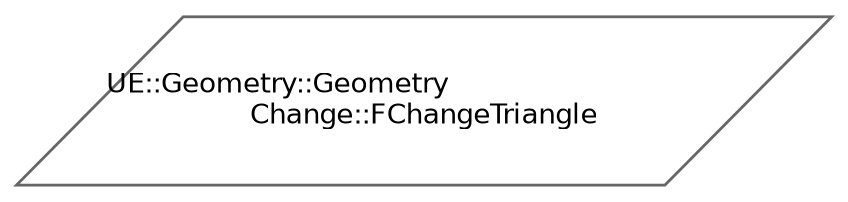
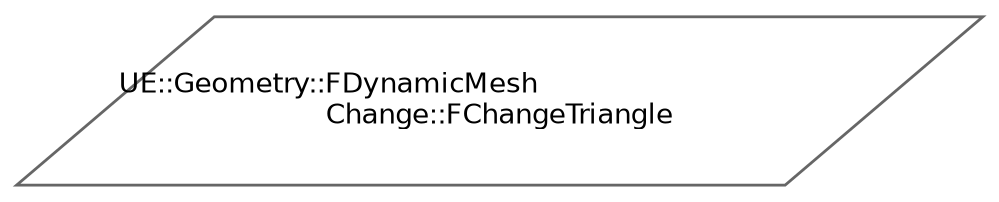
node "UE::Geometry::Geometry Change::FChangeTriangle": label "UE::Geometry::Geometry Change::FChangeTriangle" -> "UE::Geometry::FDynamicMesh Change::FChangeTriangle"
